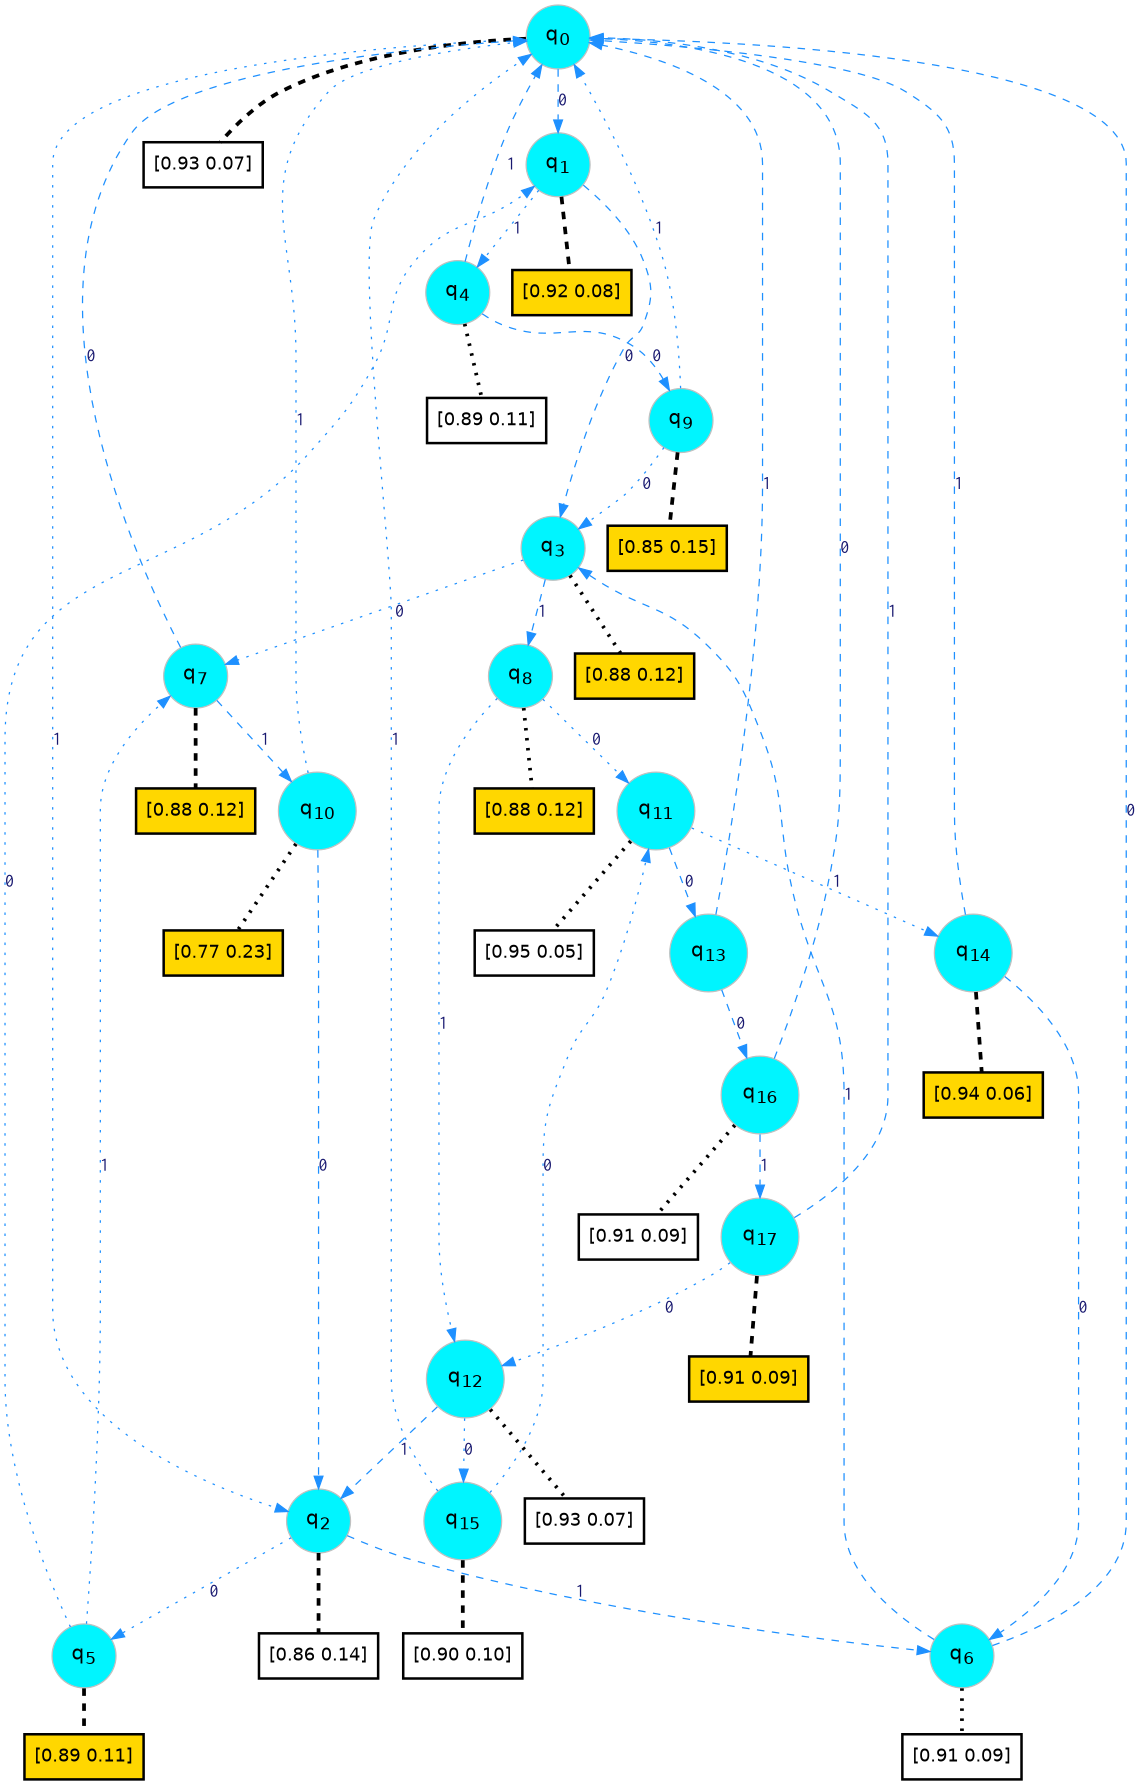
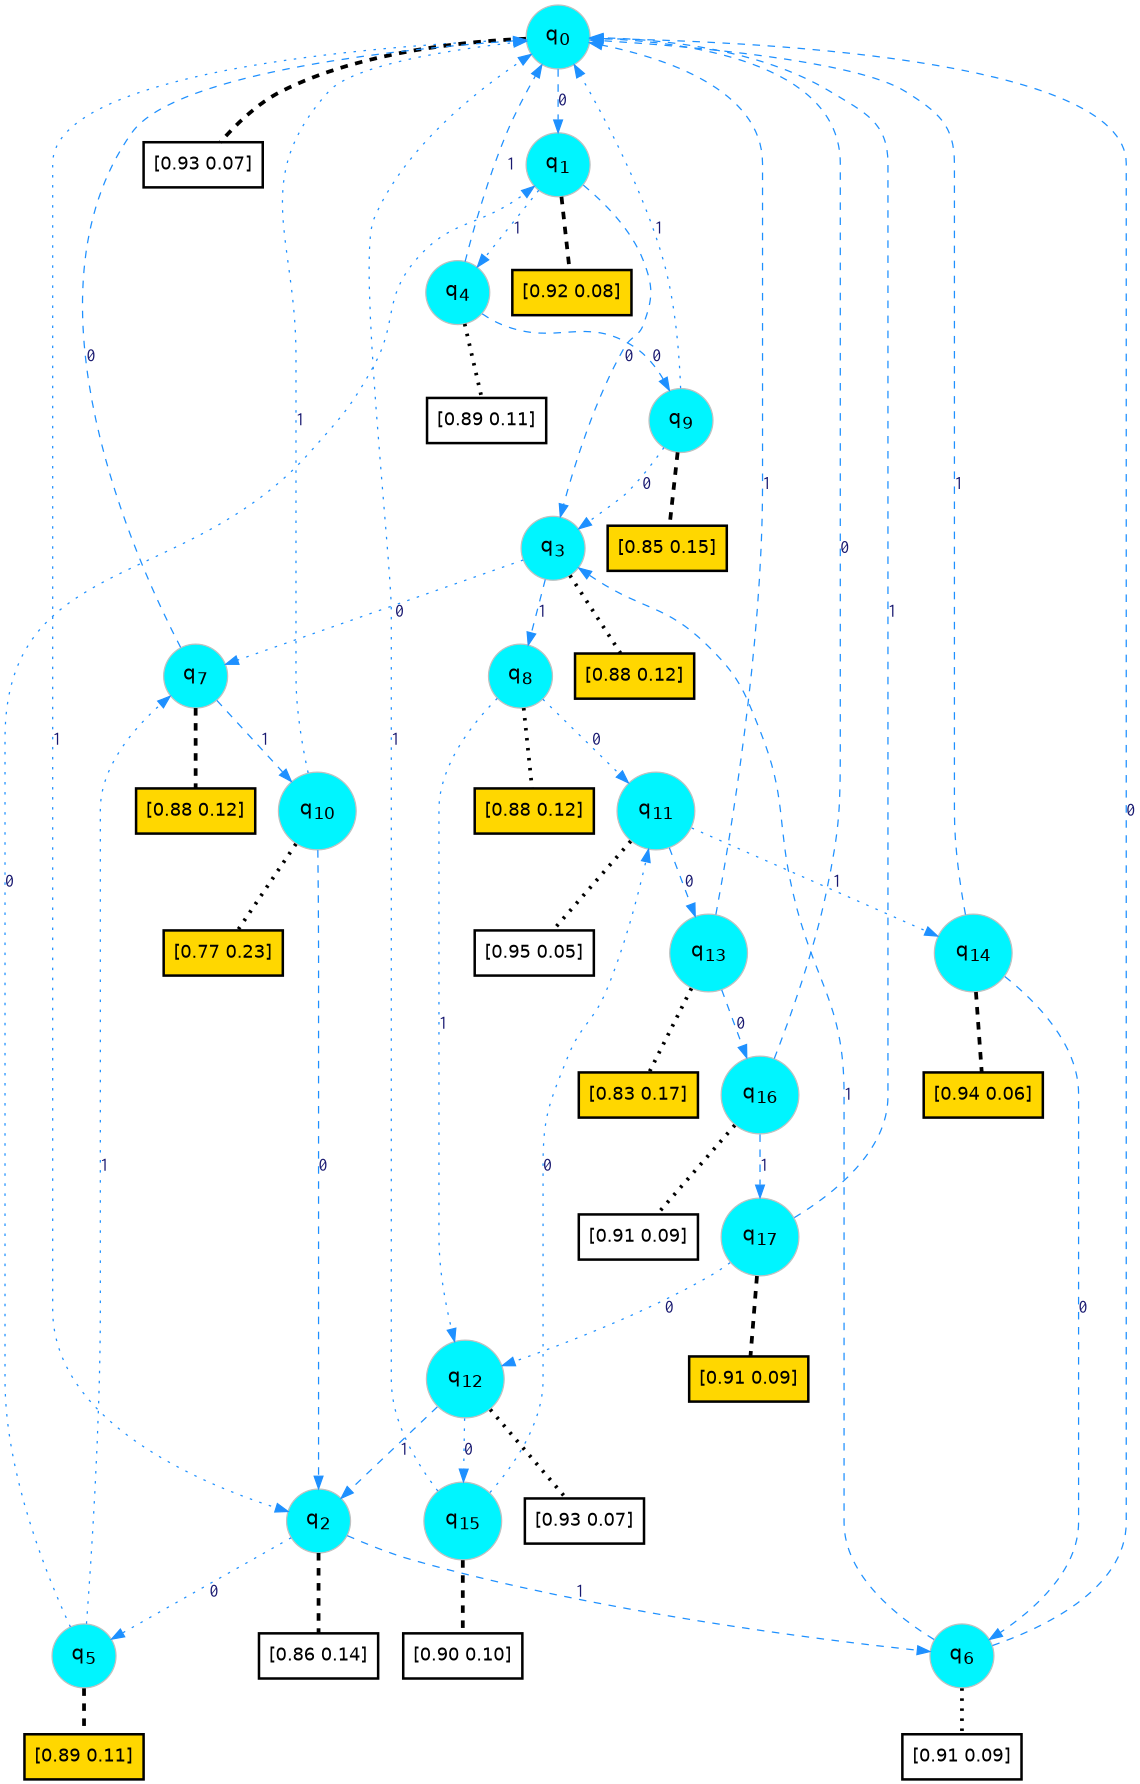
node "[0.83 0.17]": added
